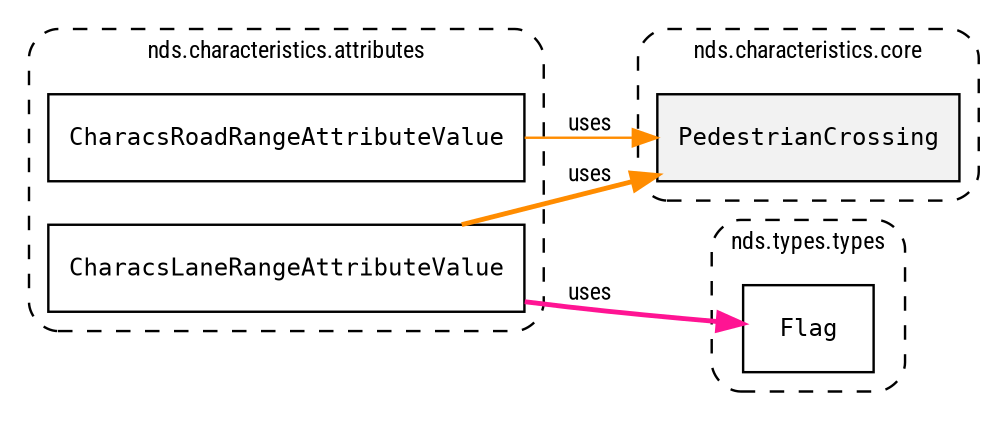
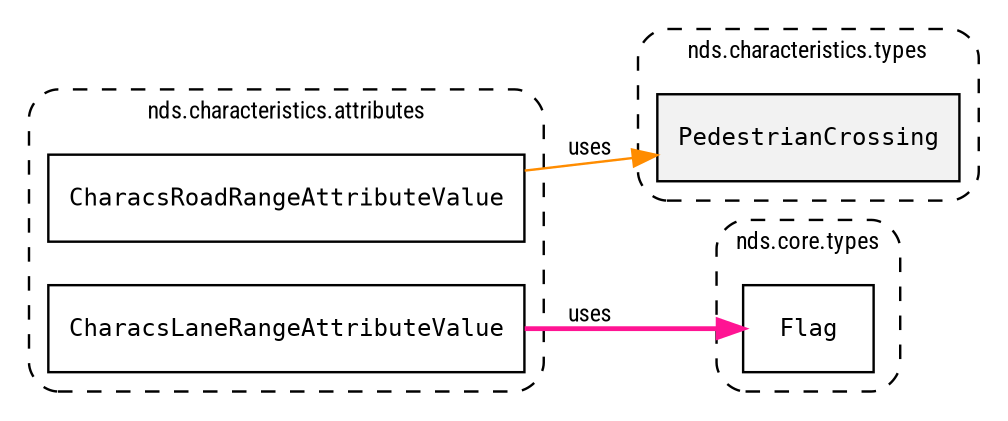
cluster "nds.characteristics.core": label "nds.characteristics.core" -> "nds.characteristics.types"
edge "CharacsLaneRangeAttributeValue" -> "PedestrianCrossing": removed, label "uses"
cluster "nds.types.types": label "nds.types.types" -> "nds.core.types"
